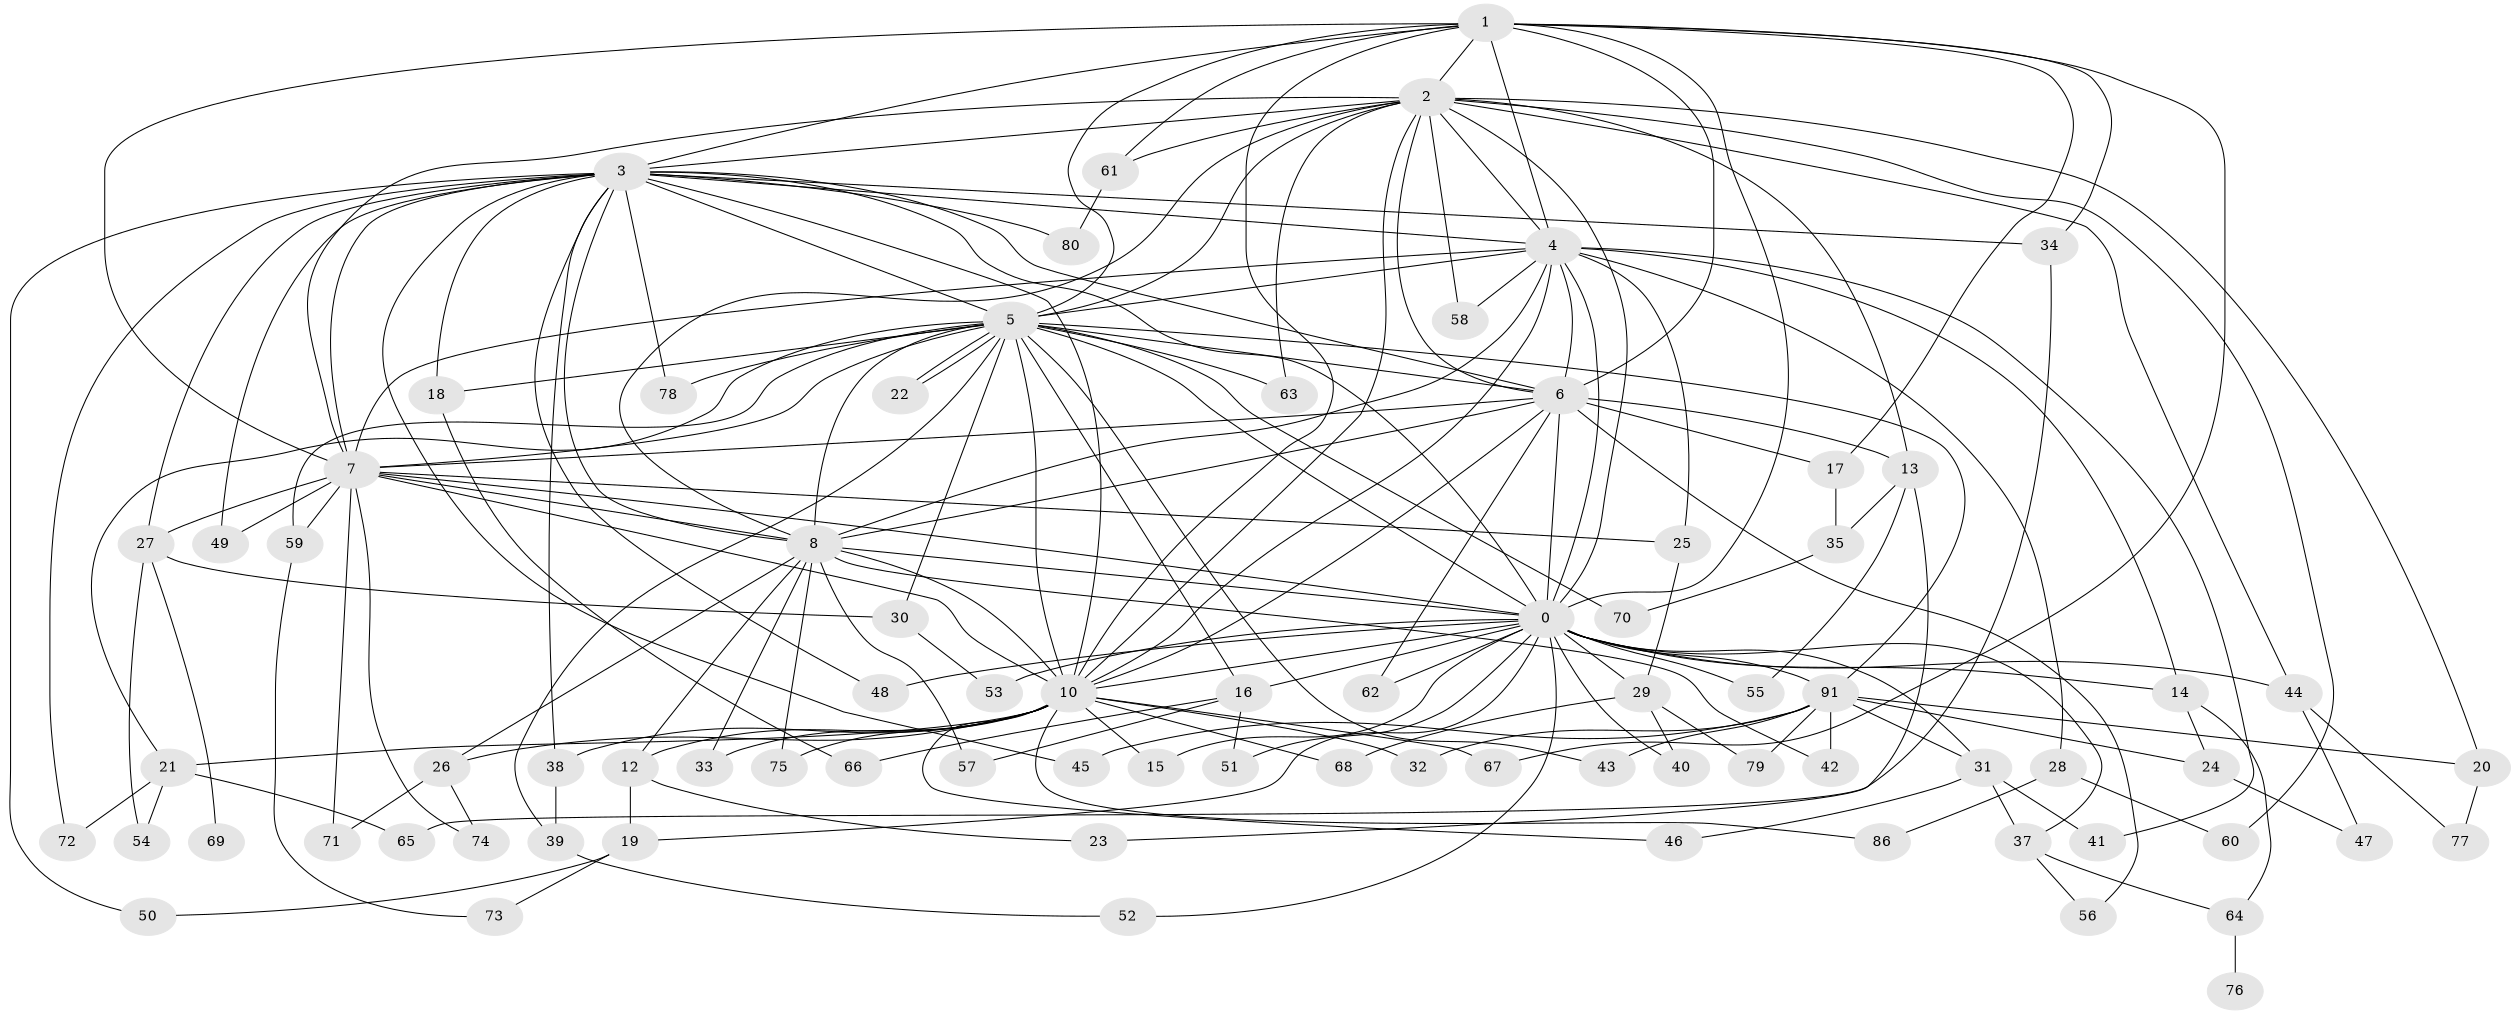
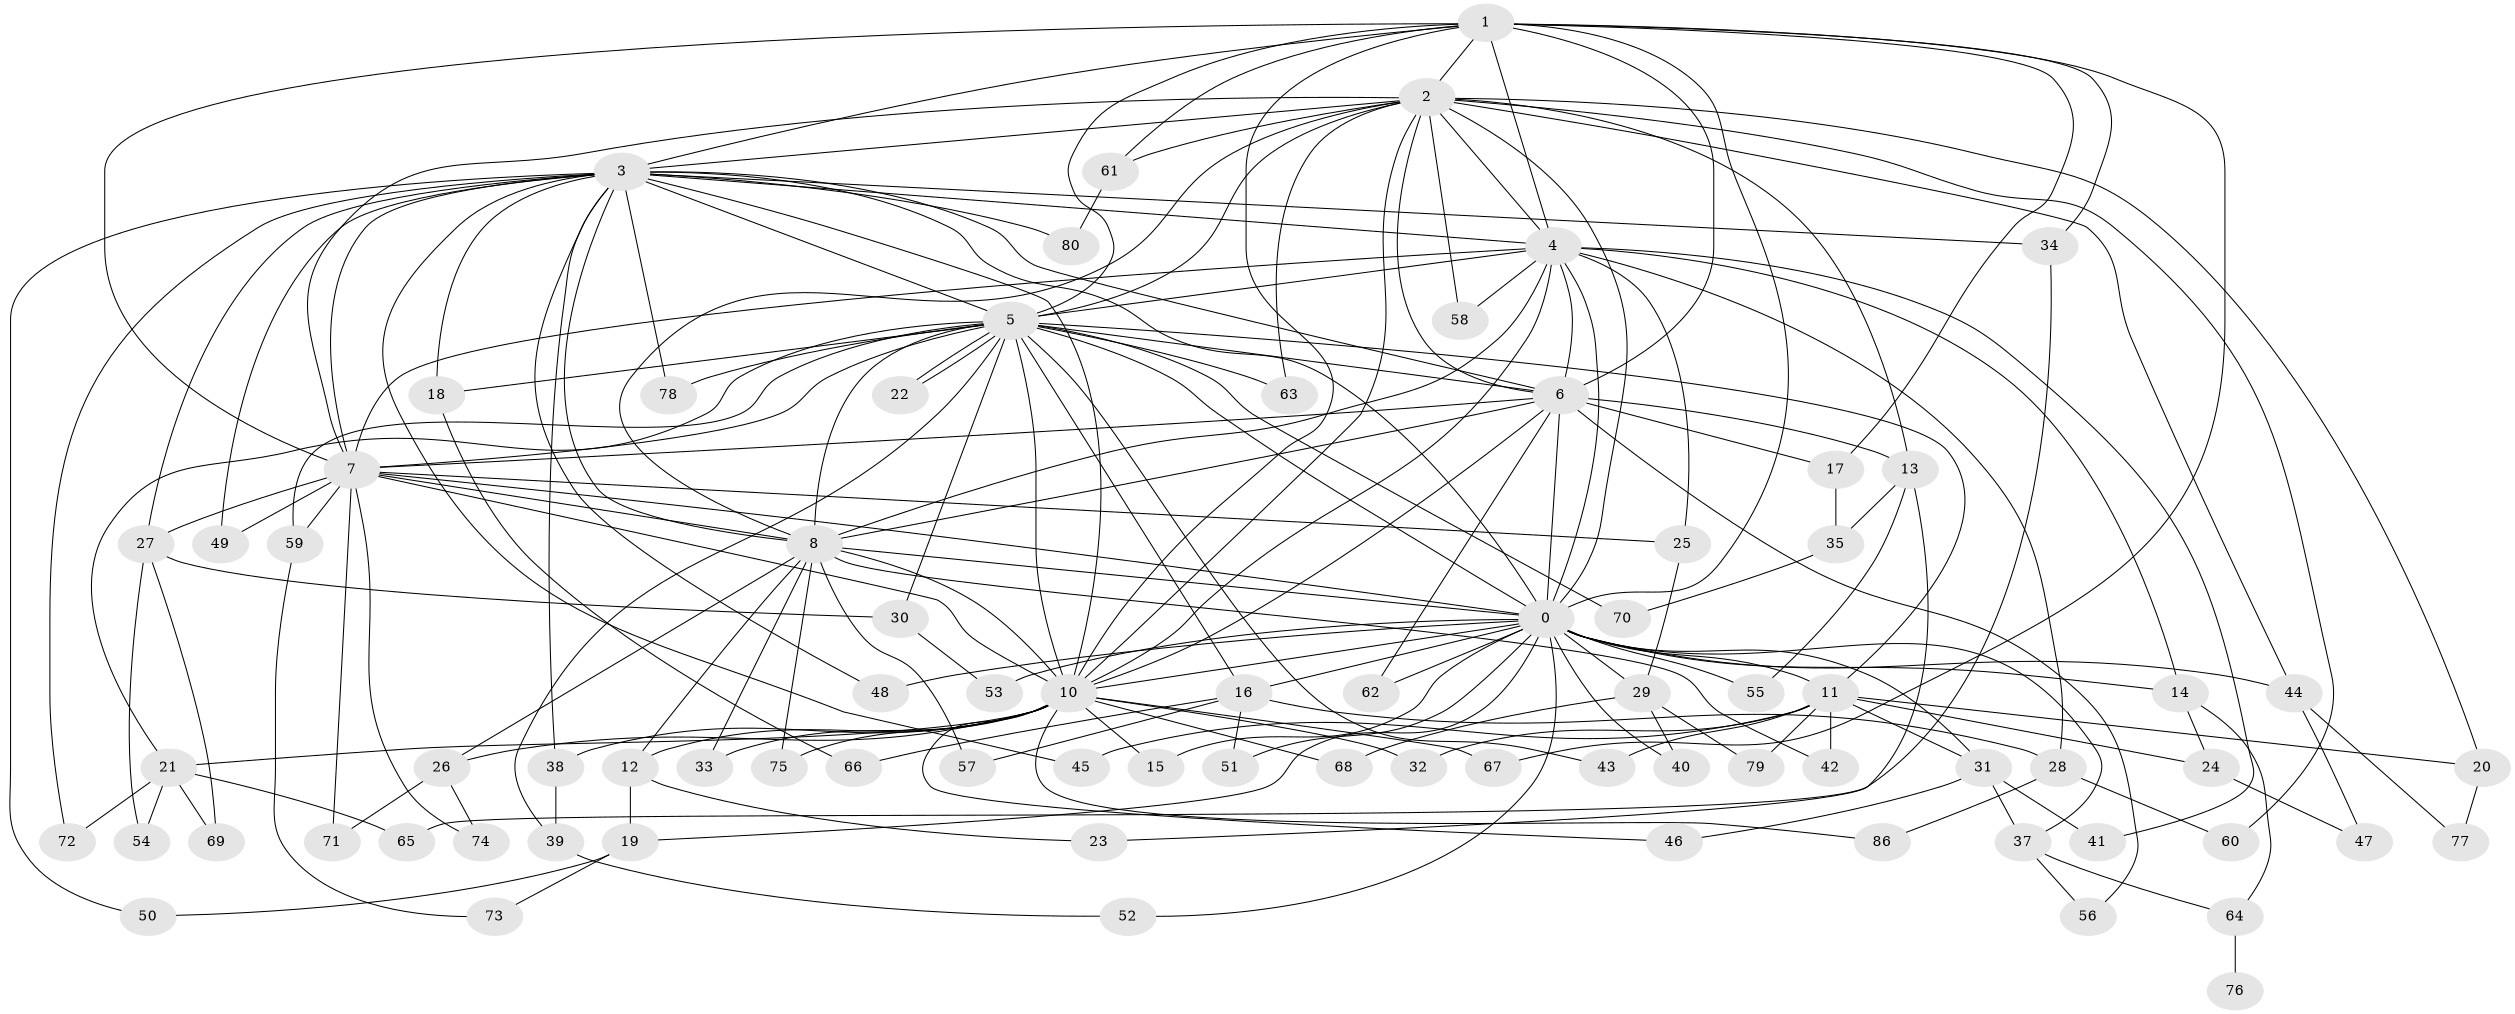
node "91": label "91" -> "11"
edge "16" -- "28": added
edge "21" -- "69": added
